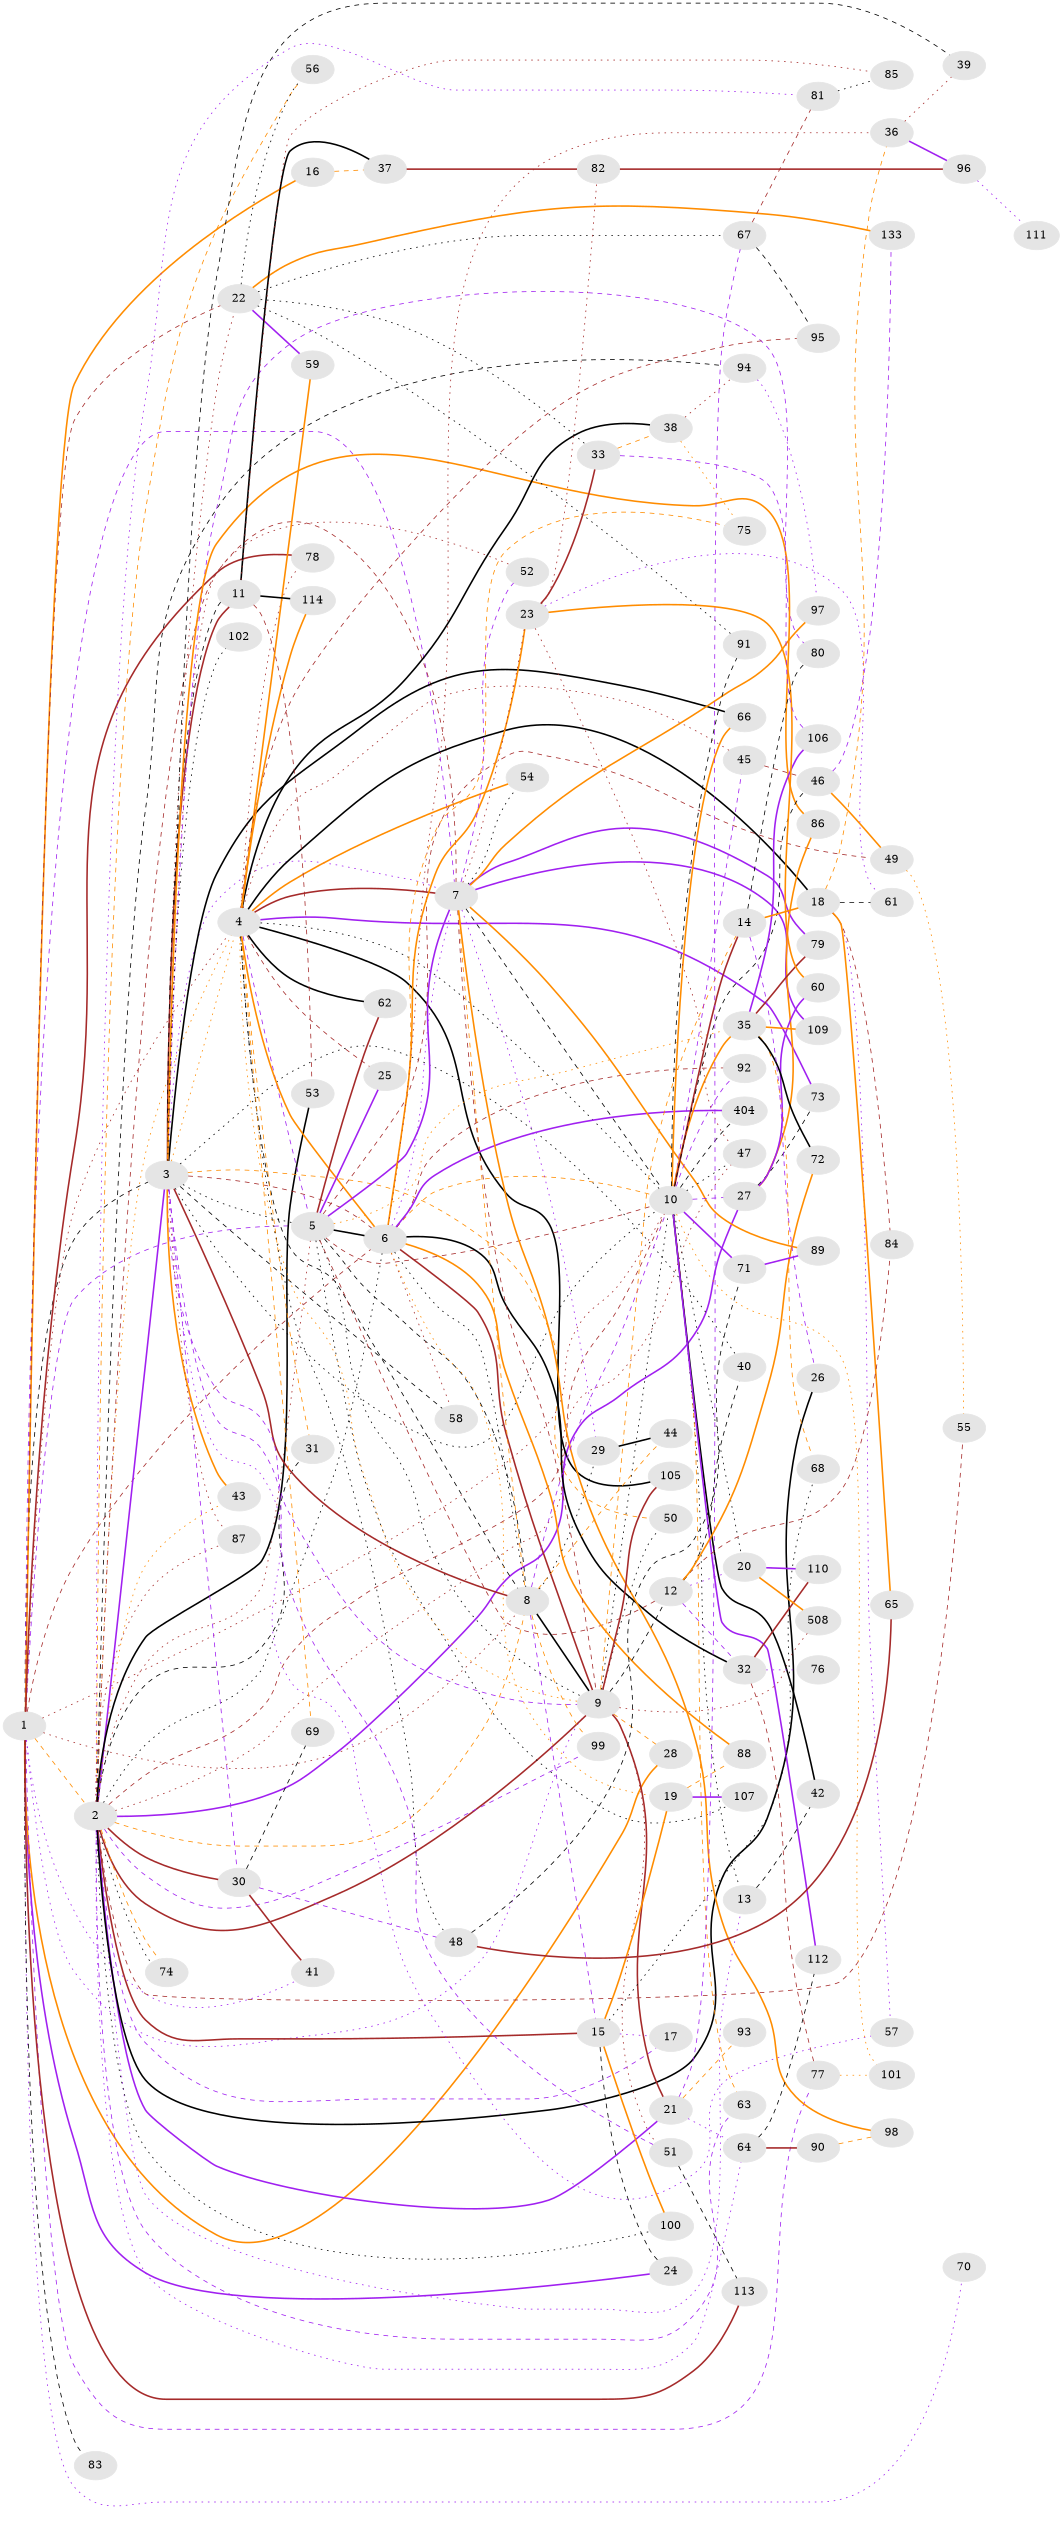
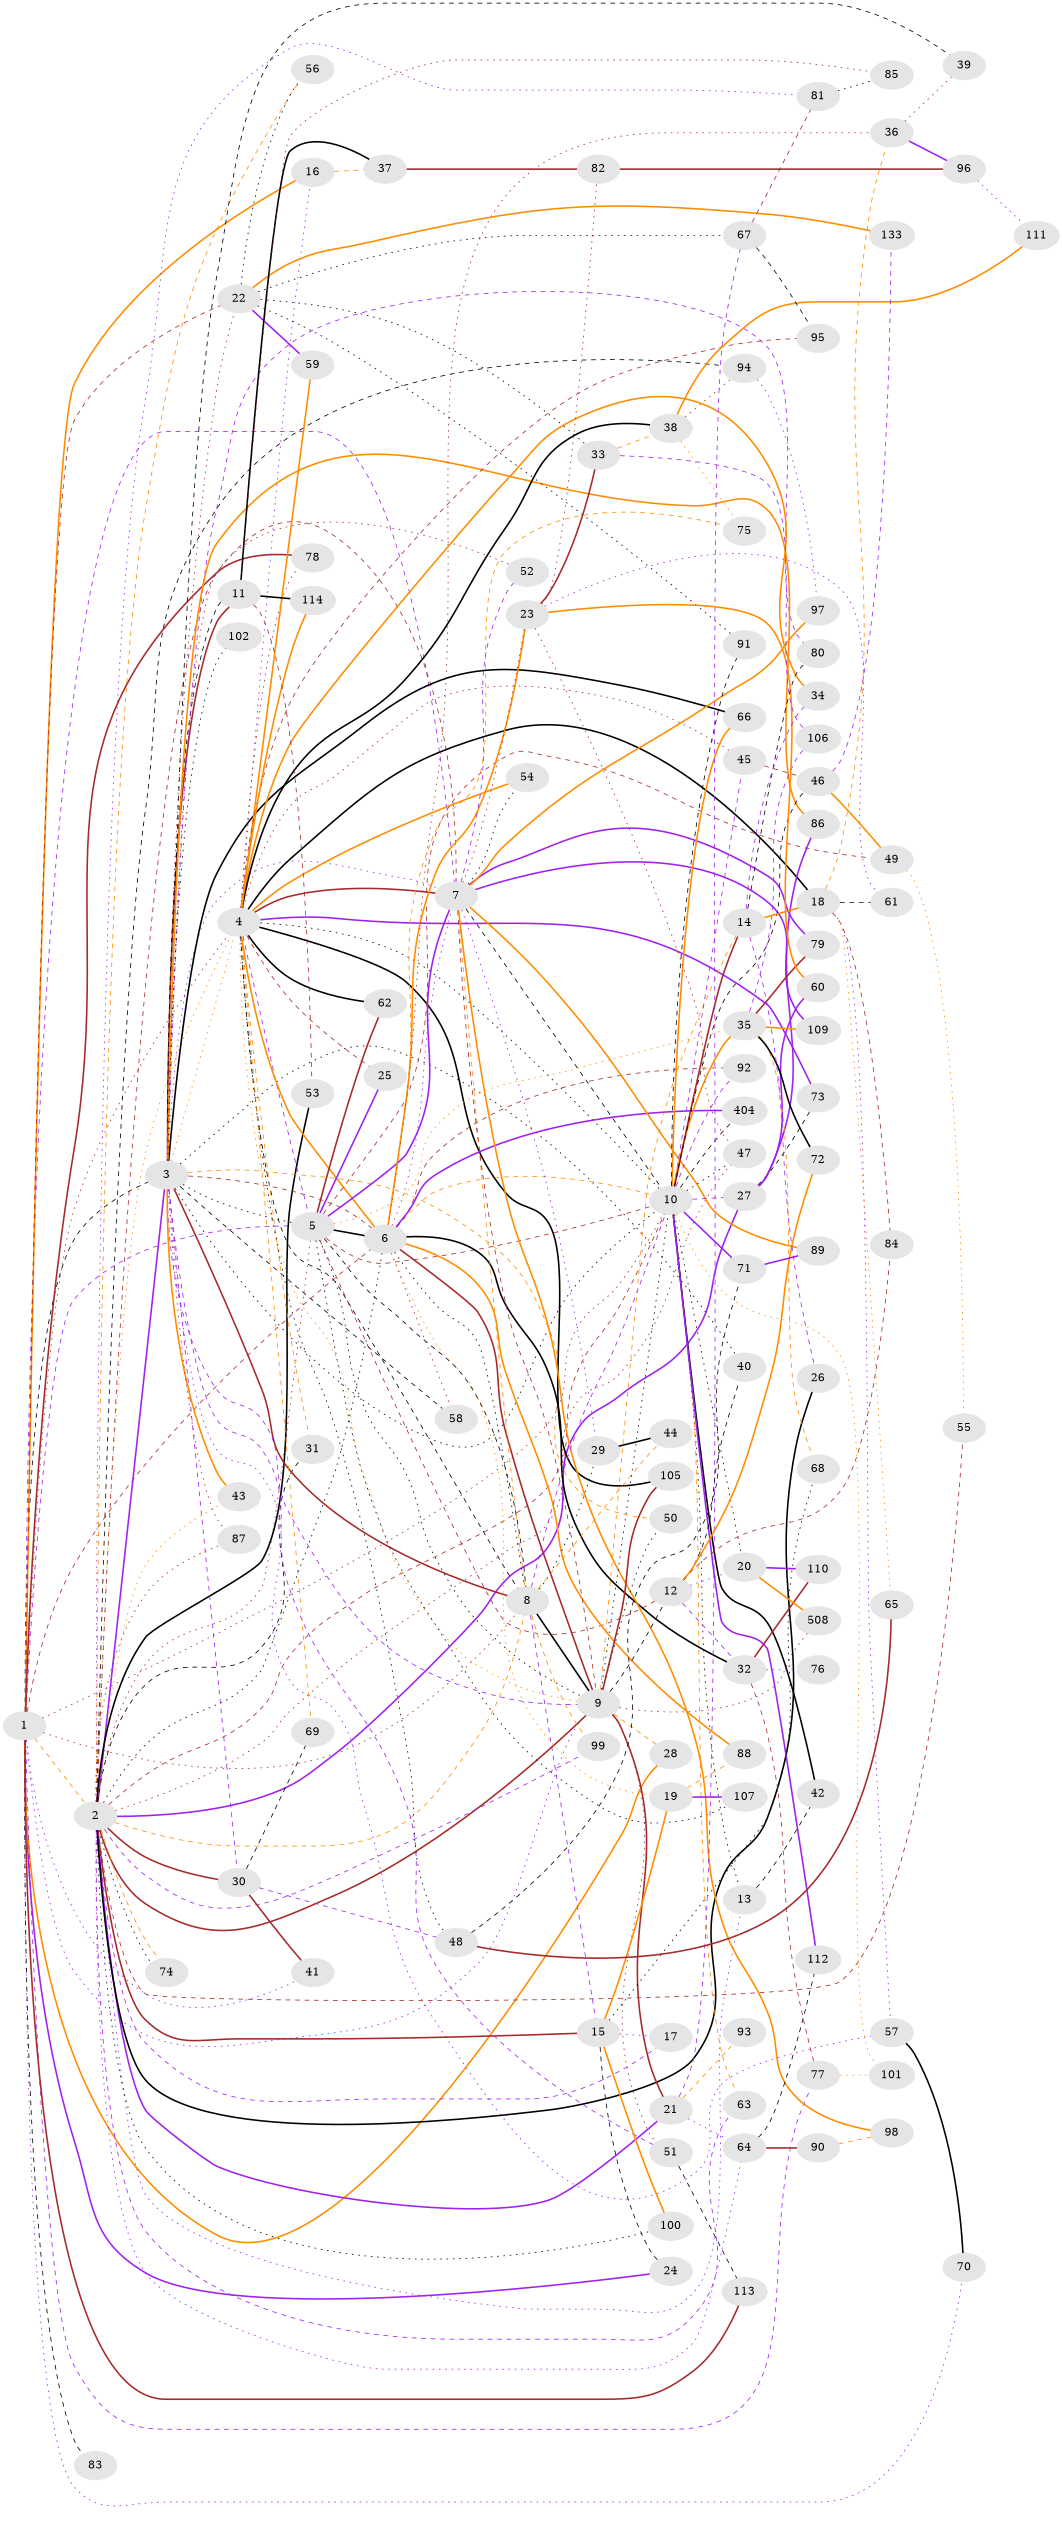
edge "111" -- "38": added
edge "16" -- "4": added
node "34": added
edge "106" -- "35": style bold -> dashed
edge "86" -- "27": color darkorange -> purple
edge "18" -- "65": style bold -> dotted
edge "57" -- "70": added
